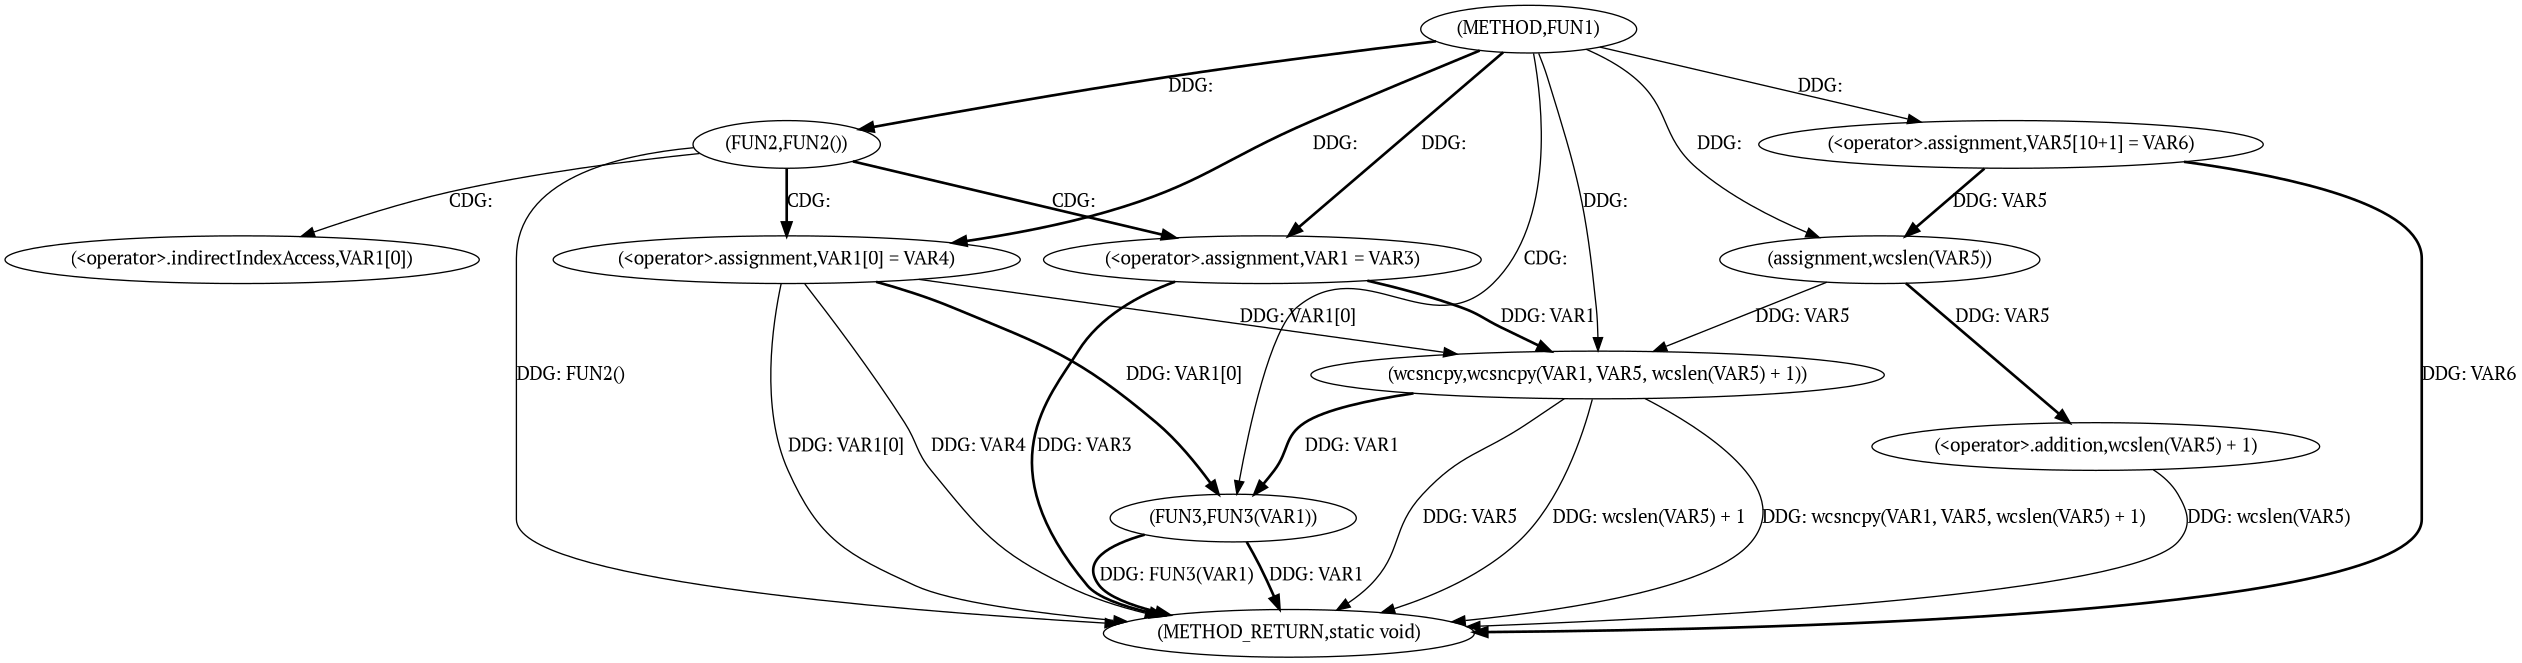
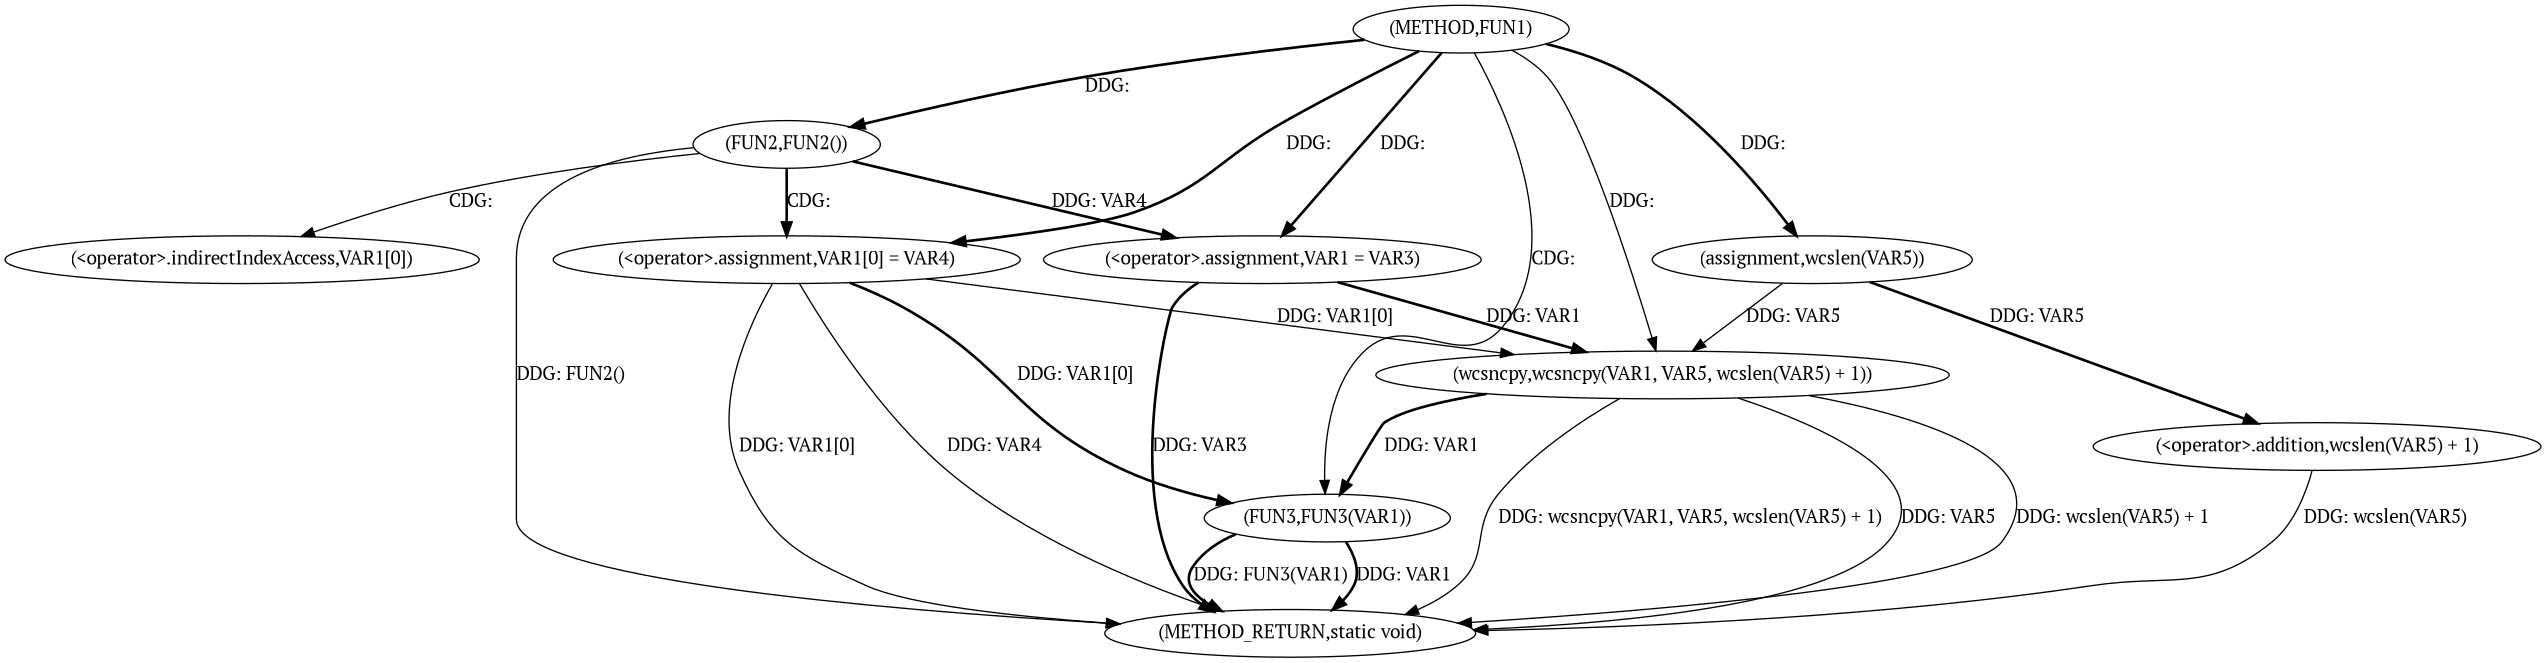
node "(<operator>.assignment,VAR5[10+1] = VAR6)": removed
edge "(METHOD,FUN1)" -> "(assignment,wcslen(VAR5))": style solid -> bold
edge "(FUN2,FUN2())" -> "(<operator>.assignment,VAR1 = VAR3)": label "CDG: " -> "DDG: VAR4"
